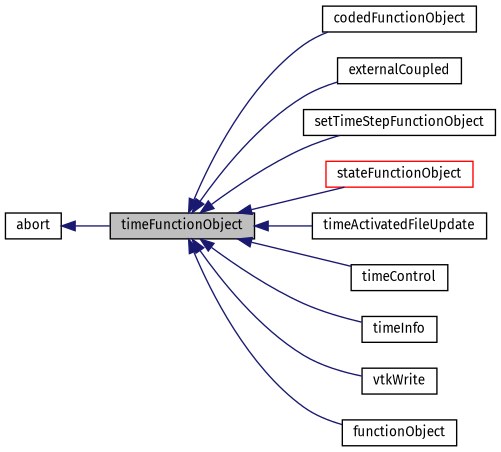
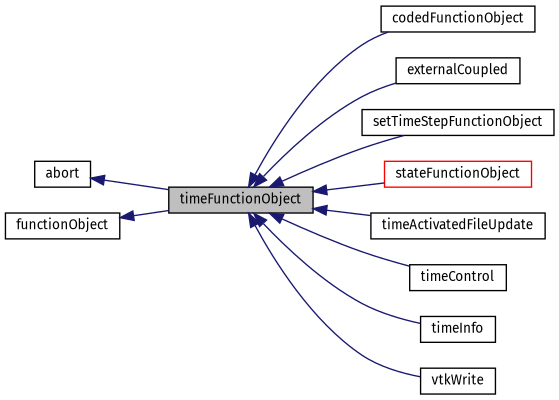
edge "functionObject" -> "timeFunctionObject": reversed
